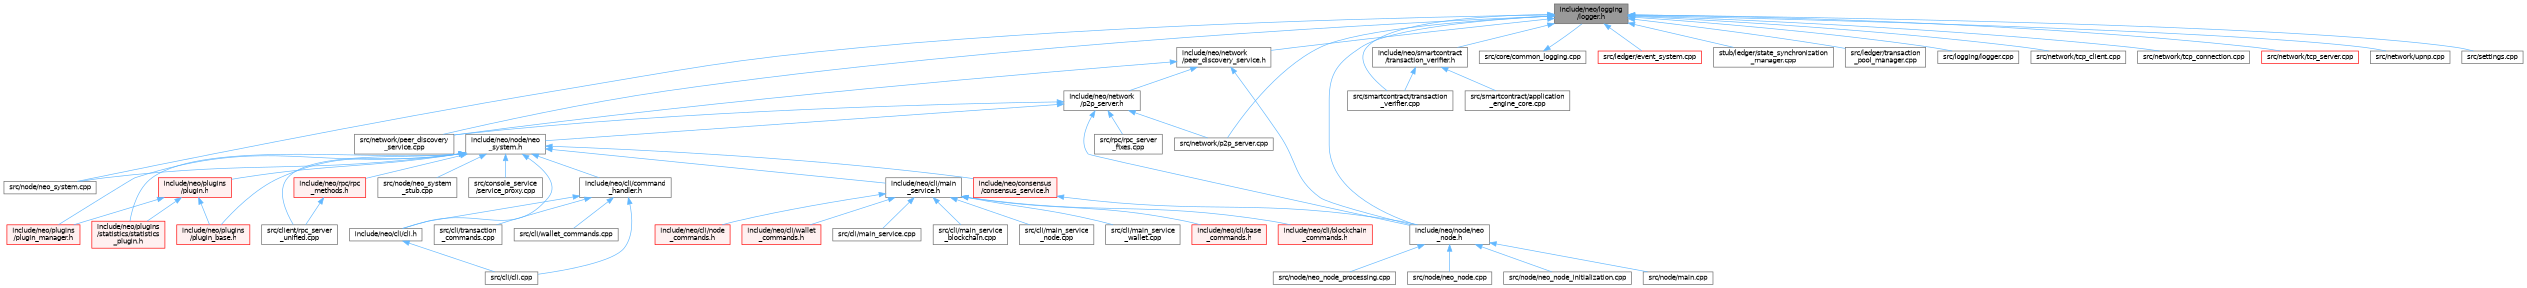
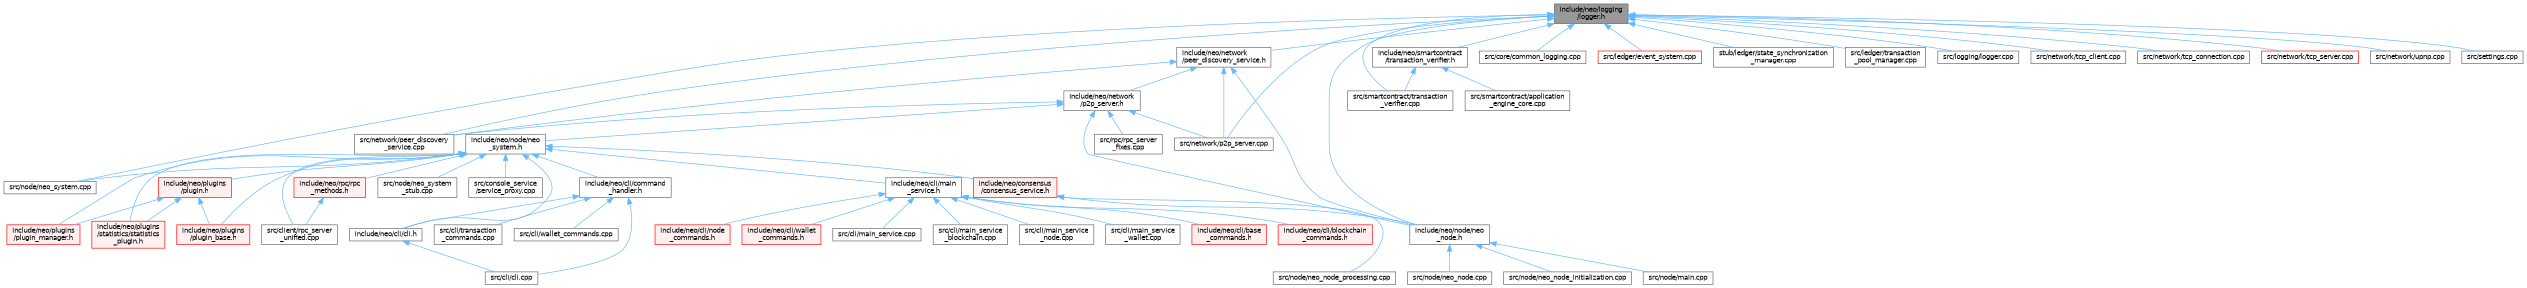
edge "include/neo/logging /logger.h" -> "src/core/common_logging.cpp": reversed
edge "src/network/p2p_server.cpp" -> "include/neo/network /peer_discovery_service.h": added
edge "src/node/neo_node_processing.cpp" -> "include/neo/node/neo _node.h": now "src/node/neo_node_processing.cpp" -> "include/neo/consensus /consensus_service.h"
